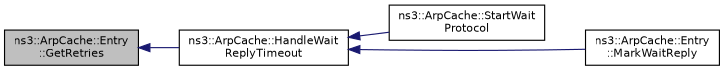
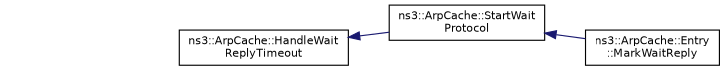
node "ns3::ArpCache::Entry ::GetRetries": removed
edge "ns3::ArpCache::Entry ::MarkWaitReply" -> "ns3::ArpCache::HandleWait ReplyTimeout": now "ns3::ArpCache::Entry ::MarkWaitReply" -> "ns3::ArpCache::StartWait Protocol"
